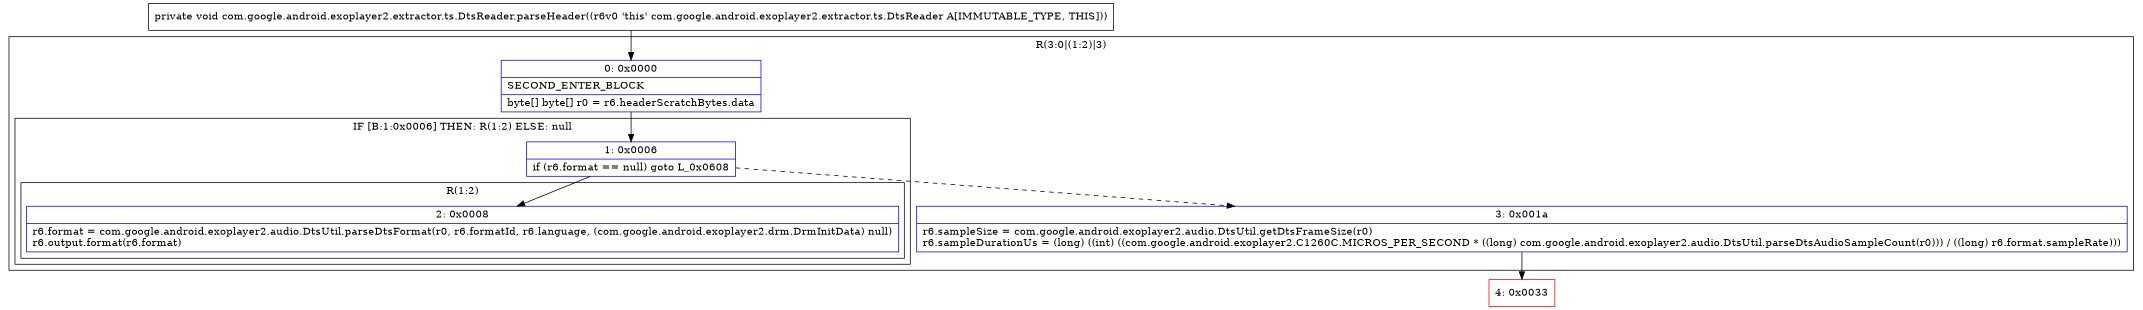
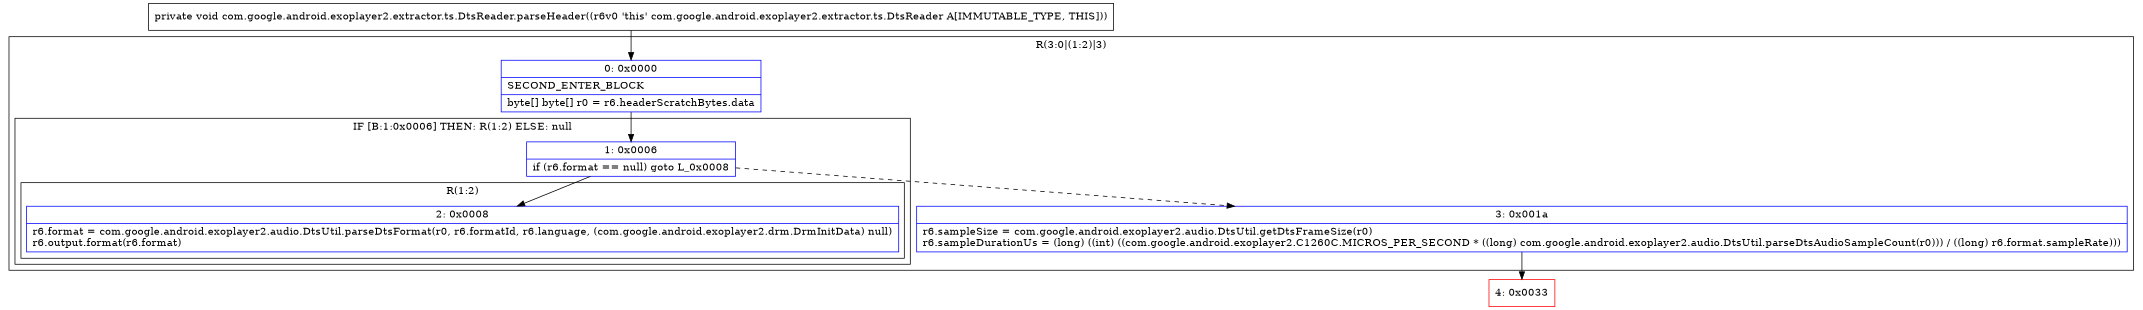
node "1: 0x0006": text "if (r6.format == null) goto L_0x0608" -> "if (r6.format == null) goto L_0x0008"
